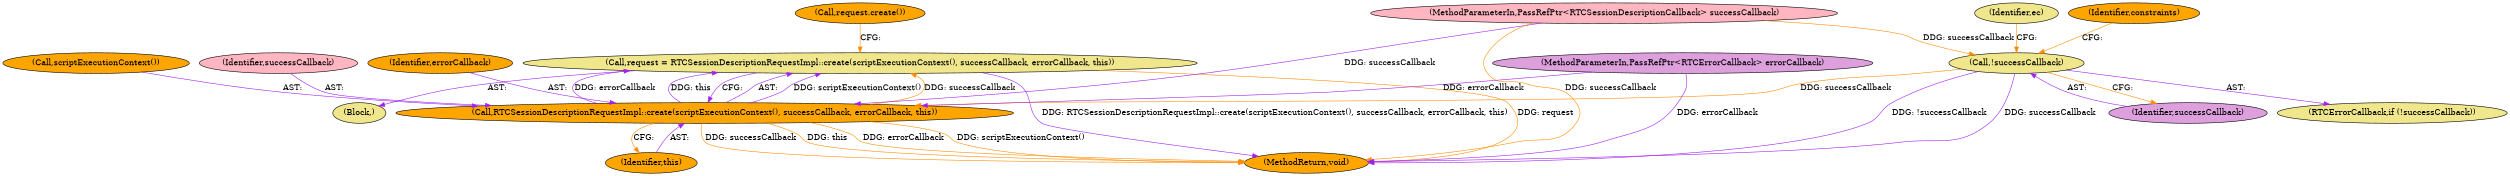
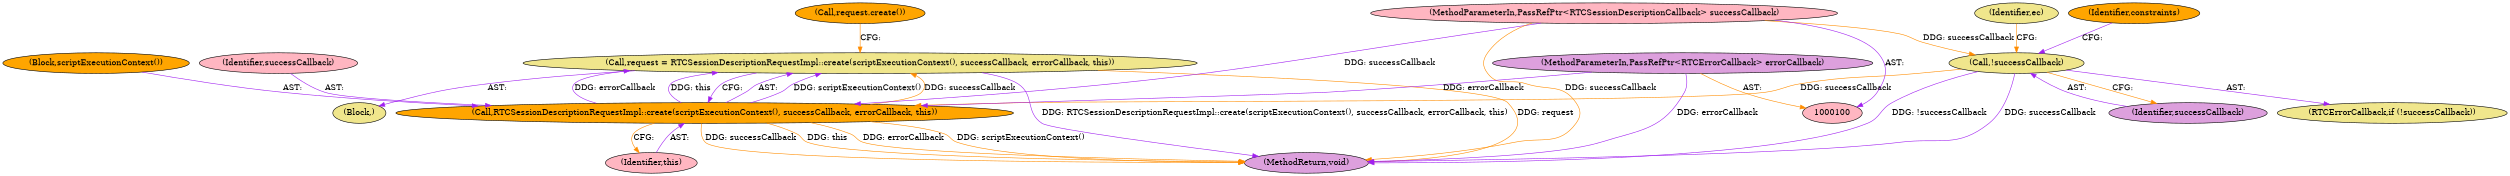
edge "(Identifier,constraints)" -> "(Call,!successCallback)": color darkorange -> purple
node "(Call,scriptExecutionContext())": label "(Call,scriptExecutionContext())" -> "(Block,scriptExecutionContext())"
node "(Identifier,errorCallback)": removed
node "1000100": added
node "(Identifier,this)": fillcolor orange -> lightpink
node "(MethodReturn,void)": fillcolor orange -> plum
